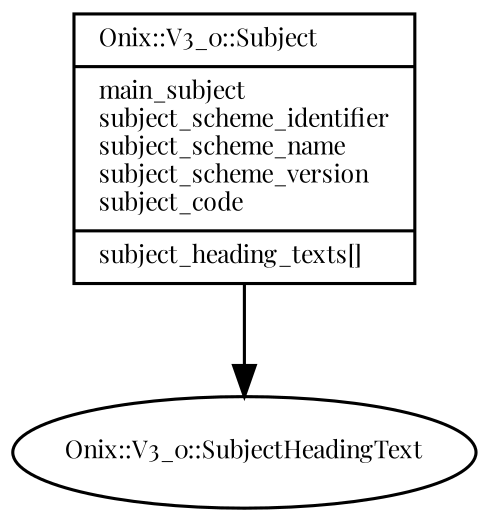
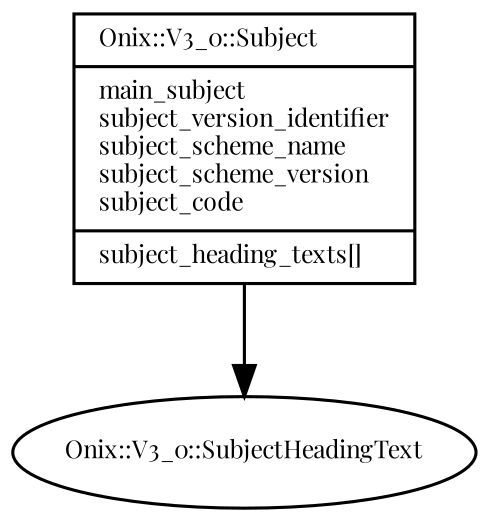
node "Onix::V3_0::Subject": text "subject_scheme_identifier" -> "subject_version_identifier"
